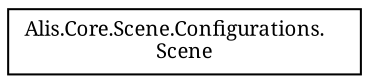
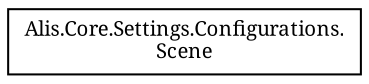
node "Alis.Core.Scene.Configurations. Scene": label "Alis.Core.Scene.Configurations. Scene" -> "Alis.Core.Settings.Configurations. Scene"
